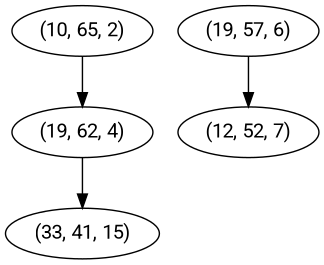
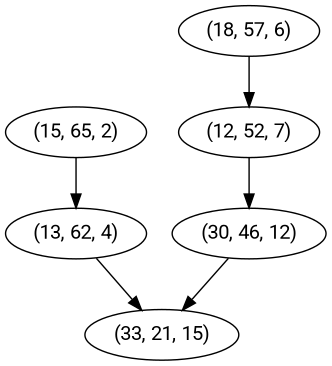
node "(10, 65, 2)": label "(10, 65, 2)" -> "(15, 65, 2)"
node "(19, 57, 6)": label "(19, 57, 6)" -> "(18, 57, 6)"
node "(19, 62, 4)": label "(19, 62, 4)" -> "(13, 62, 4)"
node "(33, 41, 15)": label "(33, 41, 15)" -> "(33, 21, 15)"
node "(30, 46, 12)": added
